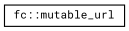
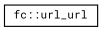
node "fc::mutable_url": label "fc::mutable_url" -> "fc::url_url"
